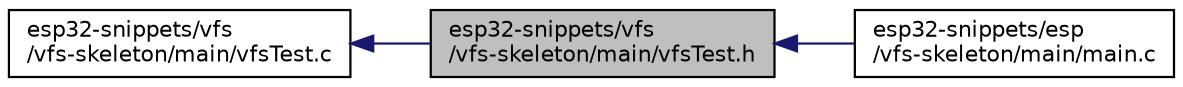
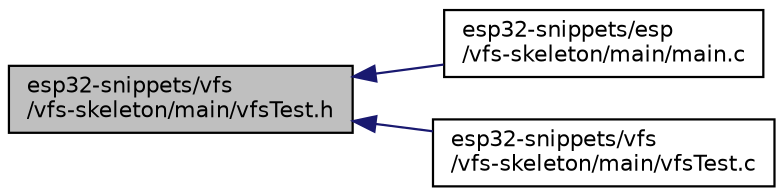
edge "esp32-snippets/vfs /vfs-skeleton/main/vfsTest.h" -> "esp32-snippets/vfs /vfs-skeleton/main/vfsTest.c": reversed
